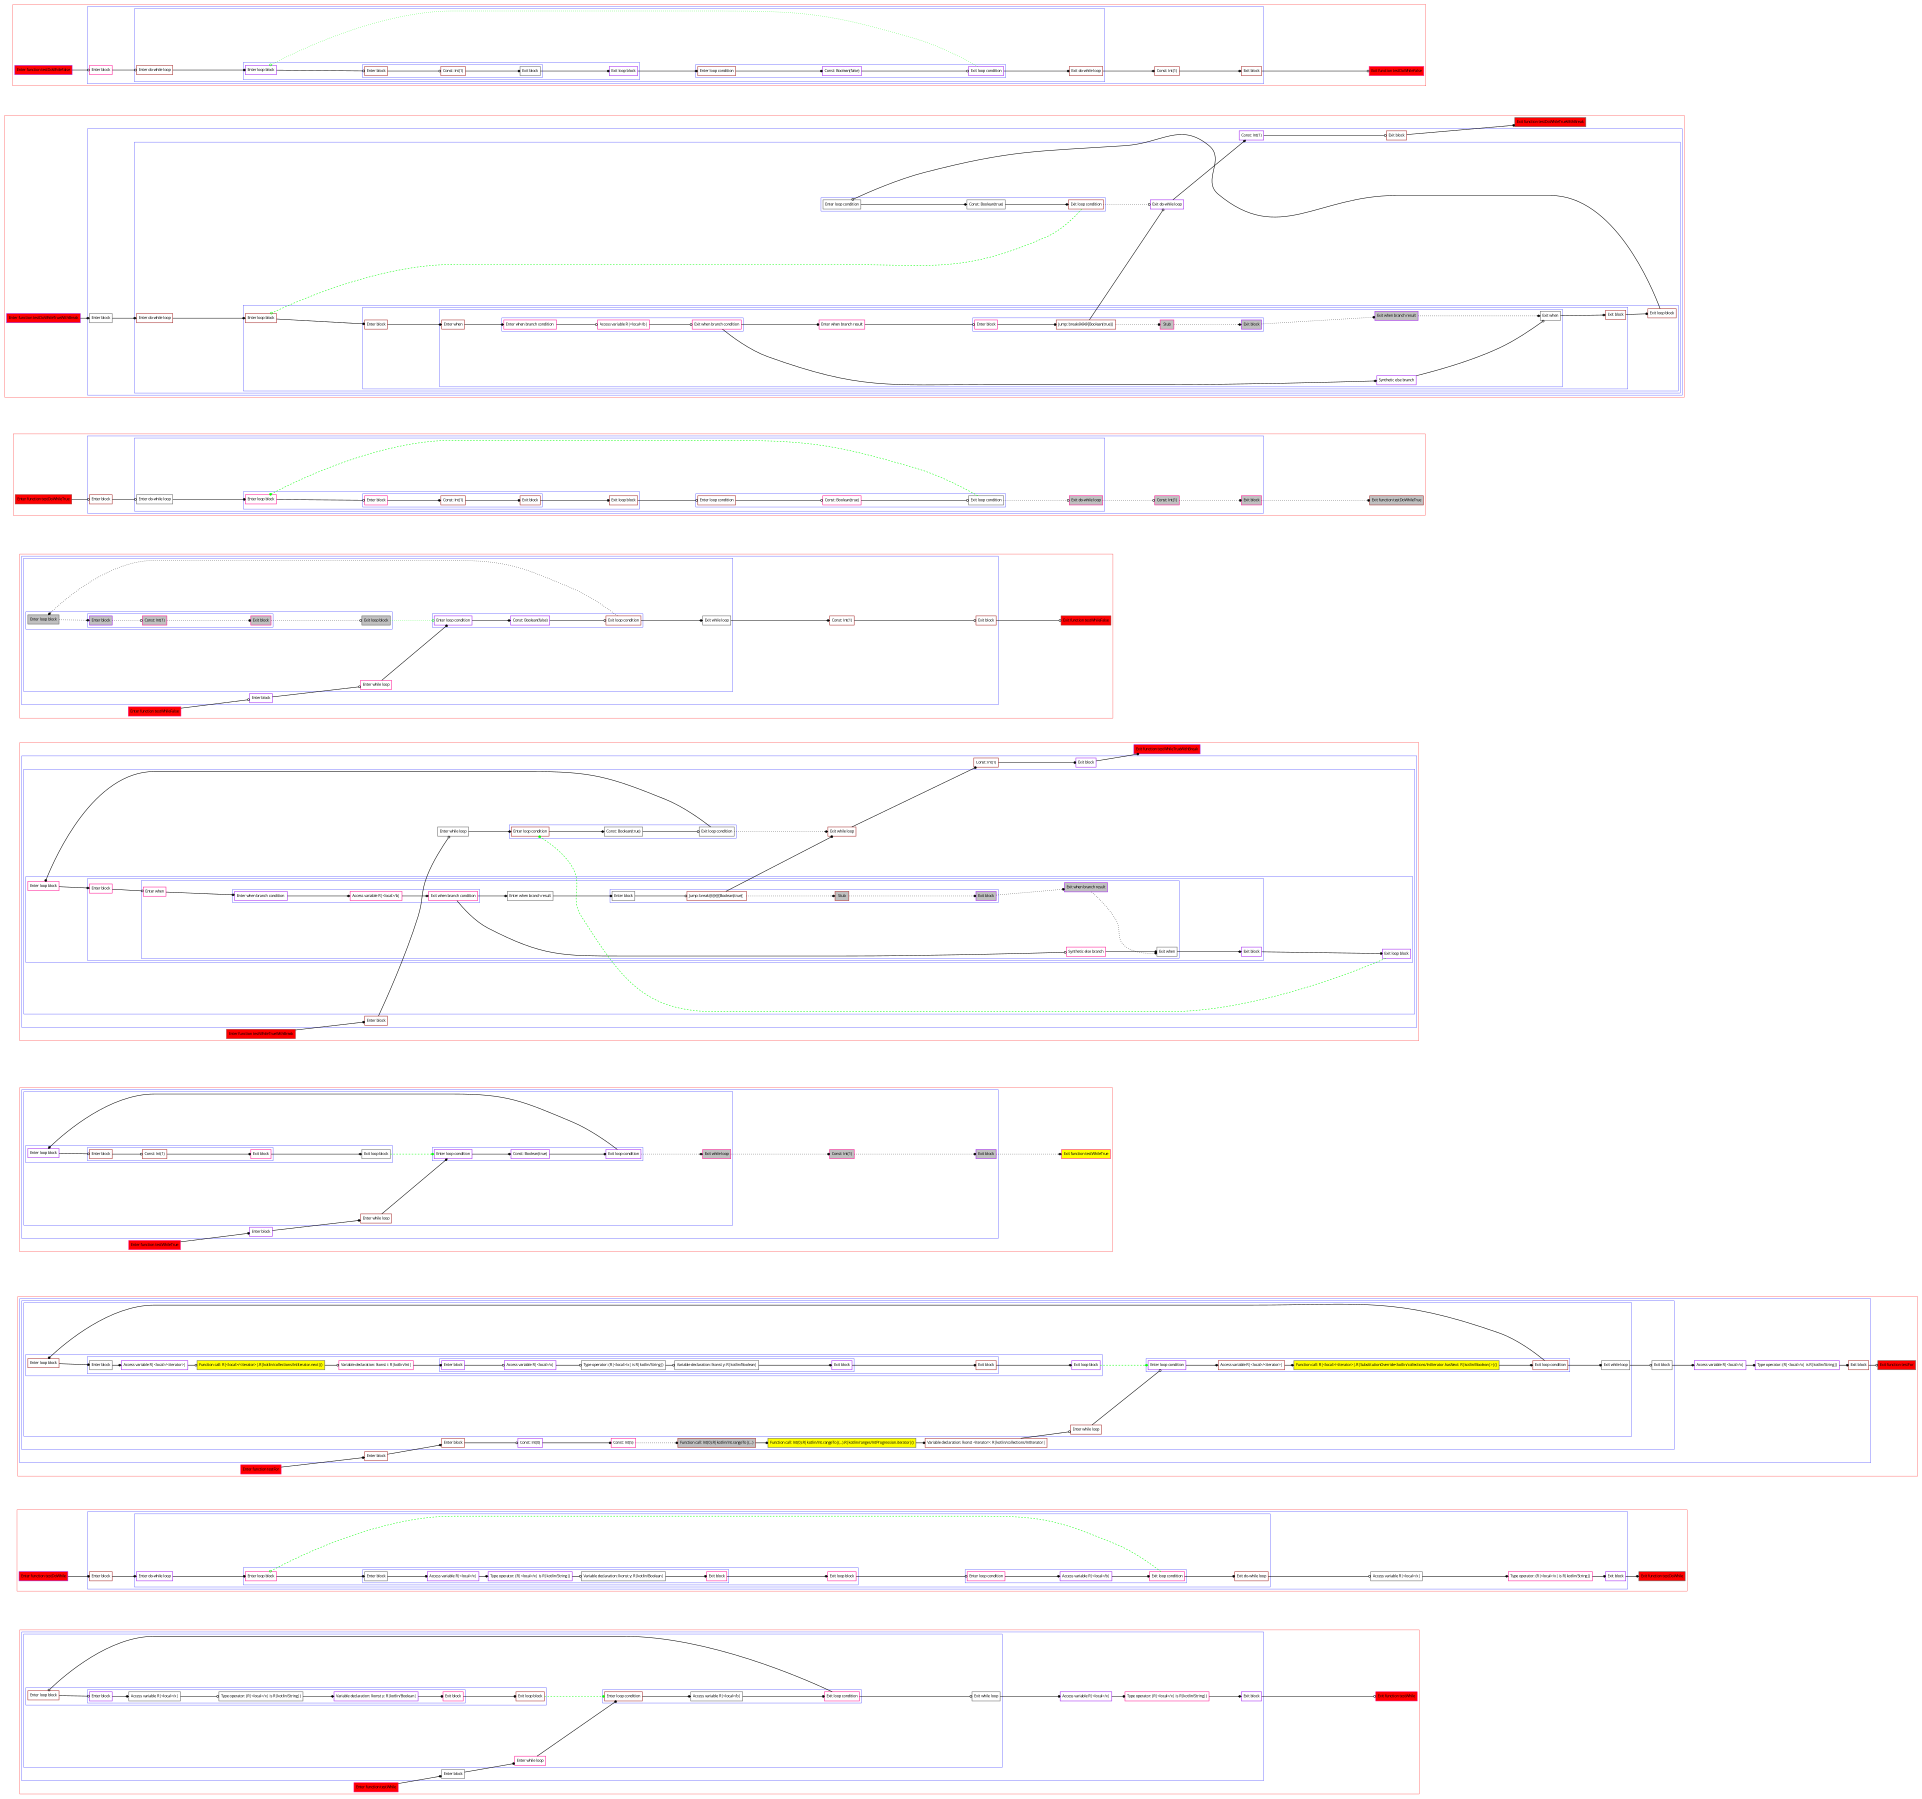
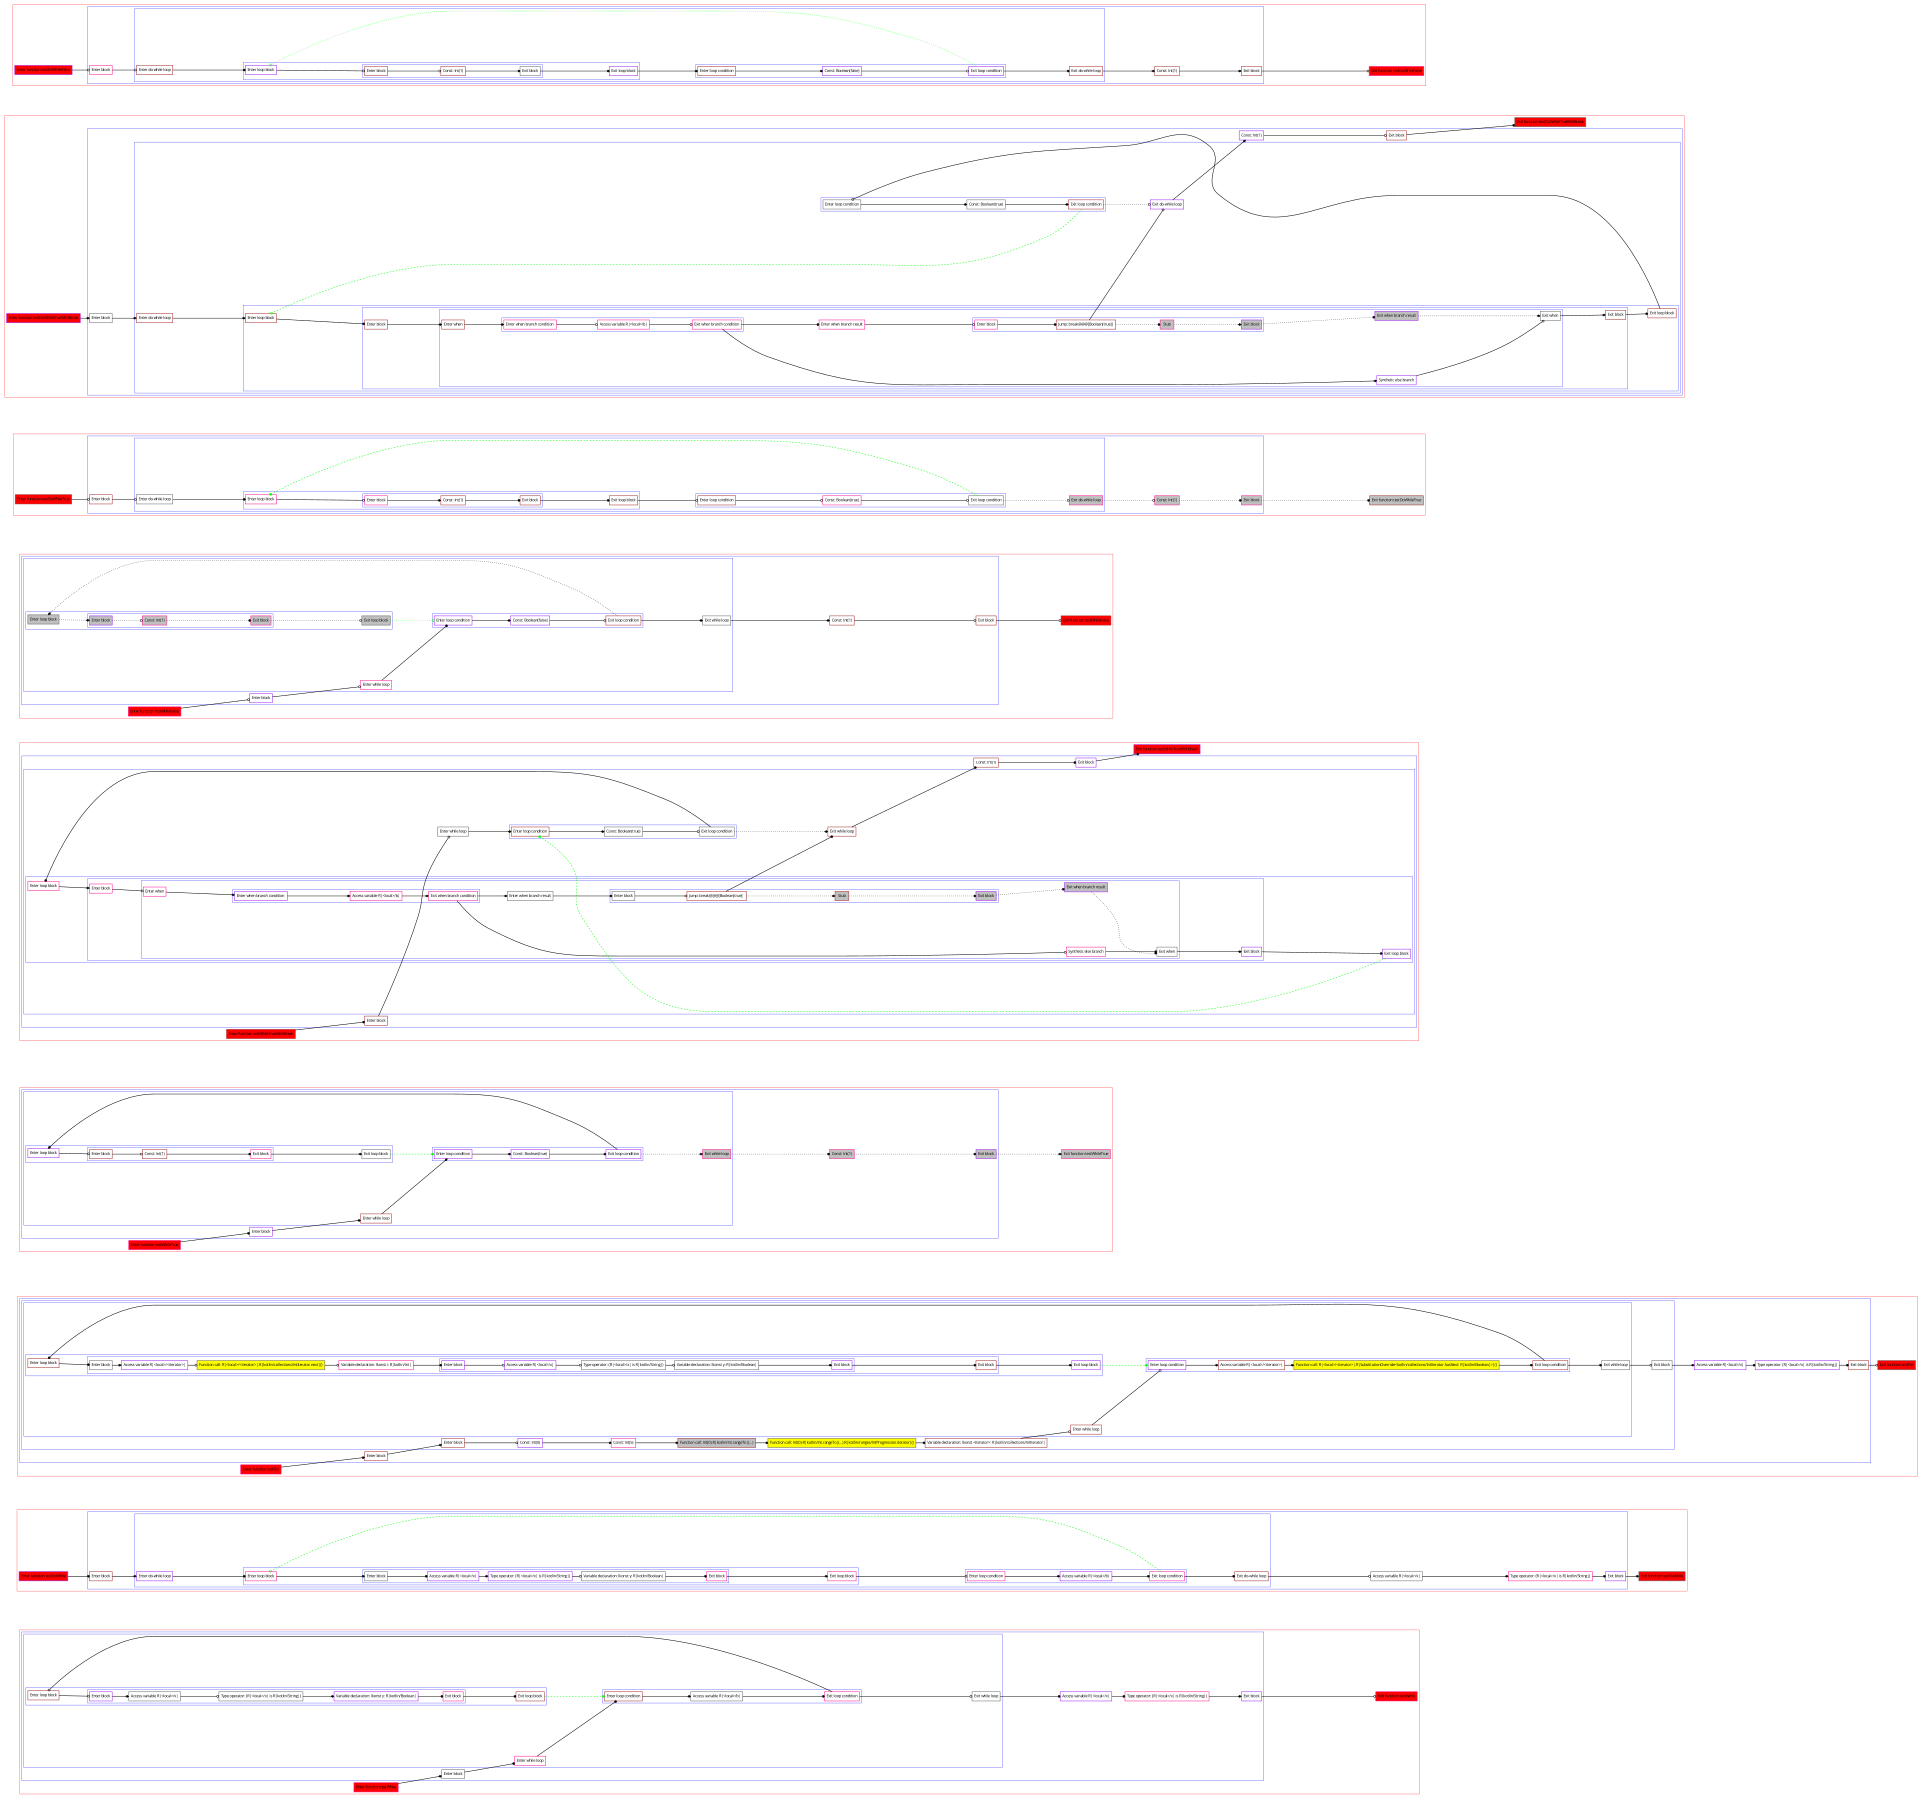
node "Exit function testWhileTrue": fillcolor yellow -> gray
edge "Const: Int(5)" -> "Function call: Int(0).R|kotlin/Int.rangeTo|(...)": style dotted -> solid
